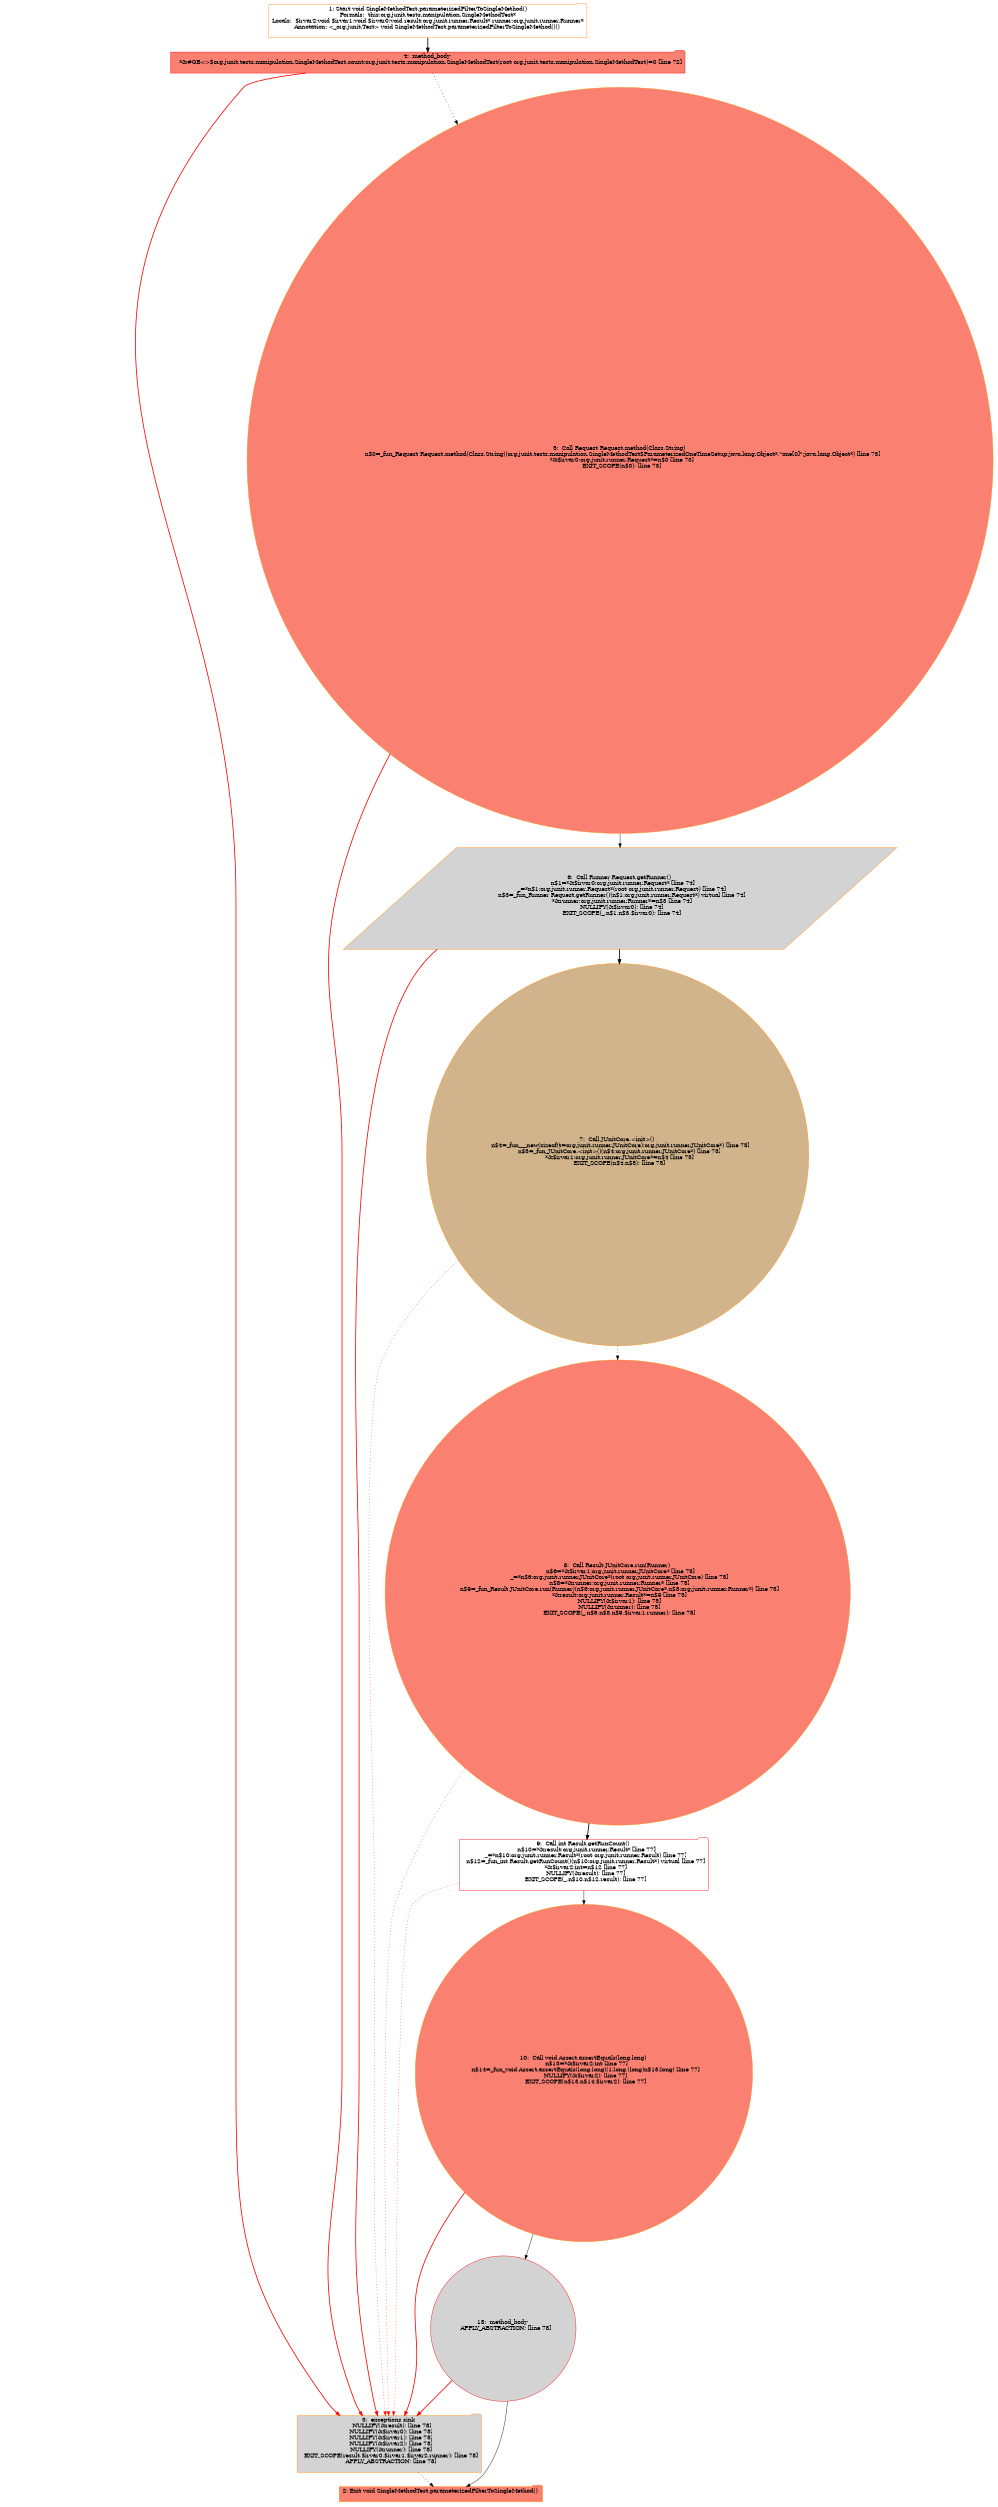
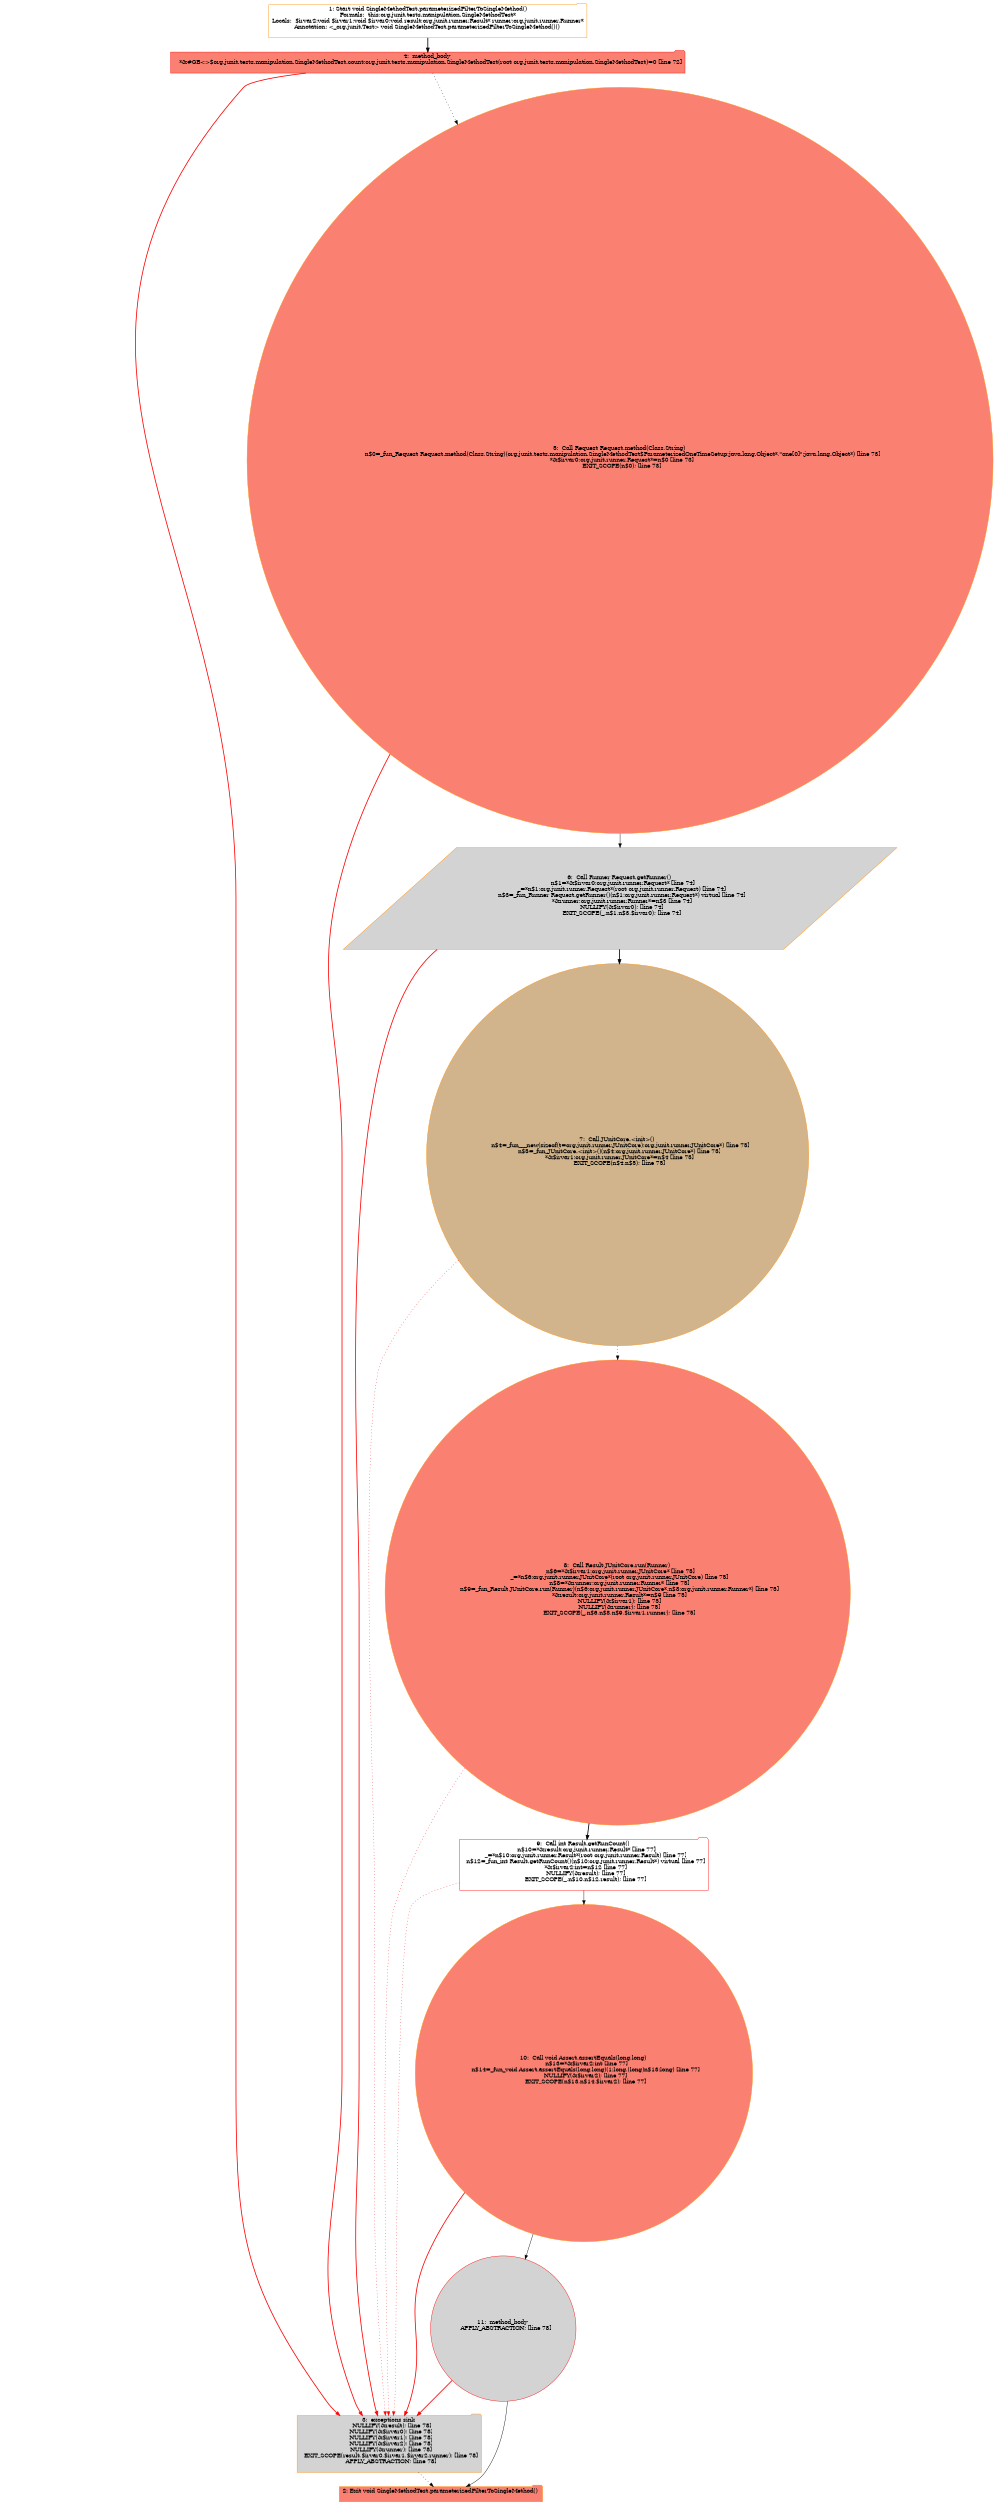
node "18:  method_body APPLY_ABSTRACTION; [line 78]": label "18:  method_body APPLY_ABSTRACTION; [line 78]" -> "11:  method_body APPLY_ABSTRACTION; [line 78]"
